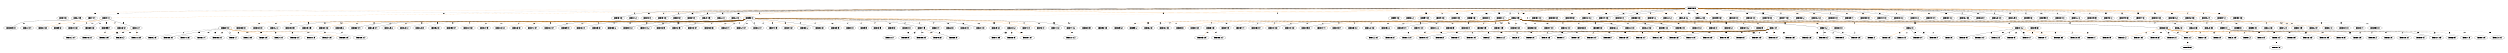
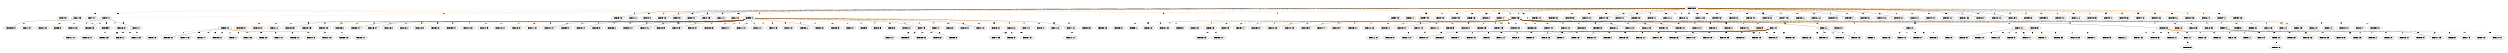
edge "nodo94 (15)" -- "nodo96 (1)": now "nodo94 (15)" -- "nodo93 (19)"
